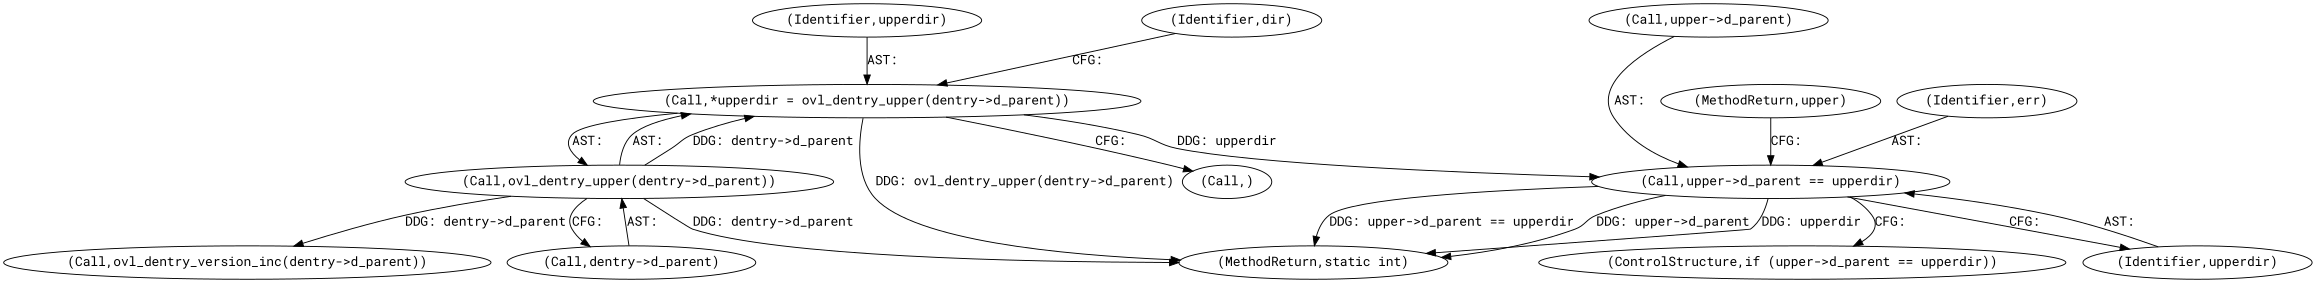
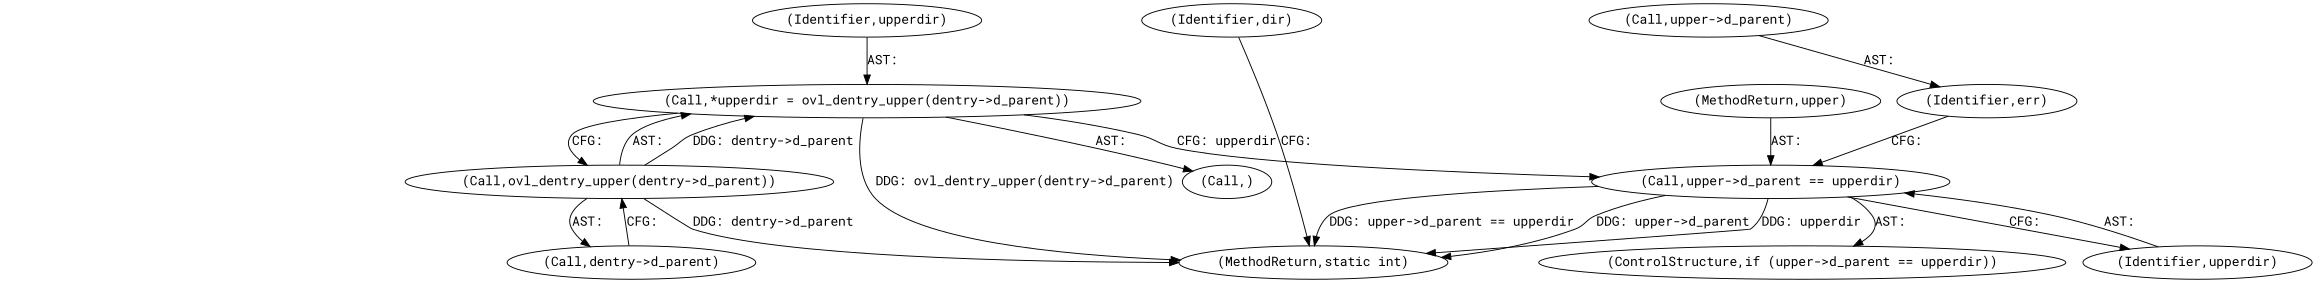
edge "(Identifier,dir)" -> "(Call,*upperdir = ovl_dentry_upper(dentry->d_parent))": now "(Identifier,dir)" -> "(MethodReturn,static int)"
edge "(Call,upper->d_parent)" -> "(Call,upper->d_parent == upperdir)": now "(Call,upper->d_parent)" -> "(Identifier,err)"
edge "(Call,*upperdir = ovl_dentry_upper(dentry->d_parent))" -> "(Call,ovl_dentry_upper(dentry->d_parent))": label "AST: " -> "CFG: "
edge "(Call,*upperdir = ovl_dentry_upper(dentry->d_parent))" -> "(Call,)": label "CFG: " -> "AST: "
edge "(Call,*upperdir = ovl_dentry_upper(dentry->d_parent))" -> "(Call,upper->d_parent == upperdir)": label "DDG: upperdir" -> "CFG: upperdir"
edge "(MethodReturn,upper)" -> "(Call,upper->d_parent == upperdir)": label "CFG: " -> "AST: "
edge "(Identifier,err)" -> "(Call,upper->d_parent == upperdir)": label "AST: " -> "CFG: "
edge "(Call,ovl_dentry_upper(dentry->d_parent))" -> "(Call,dentry->d_parent)": label "CFG: " -> "AST: "
edge "(Call,dentry->d_parent)" -> "(Call,ovl_dentry_upper(dentry->d_parent))": label "AST: " -> "CFG: "
edge "(Call,upper->d_parent == upperdir)" -> "(ControlStructure,if (upper->d_parent == upperdir))": label "CFG: " -> "AST: "
node "(Call,ovl_dentry_version_inc(dentry->d_parent))": removed
